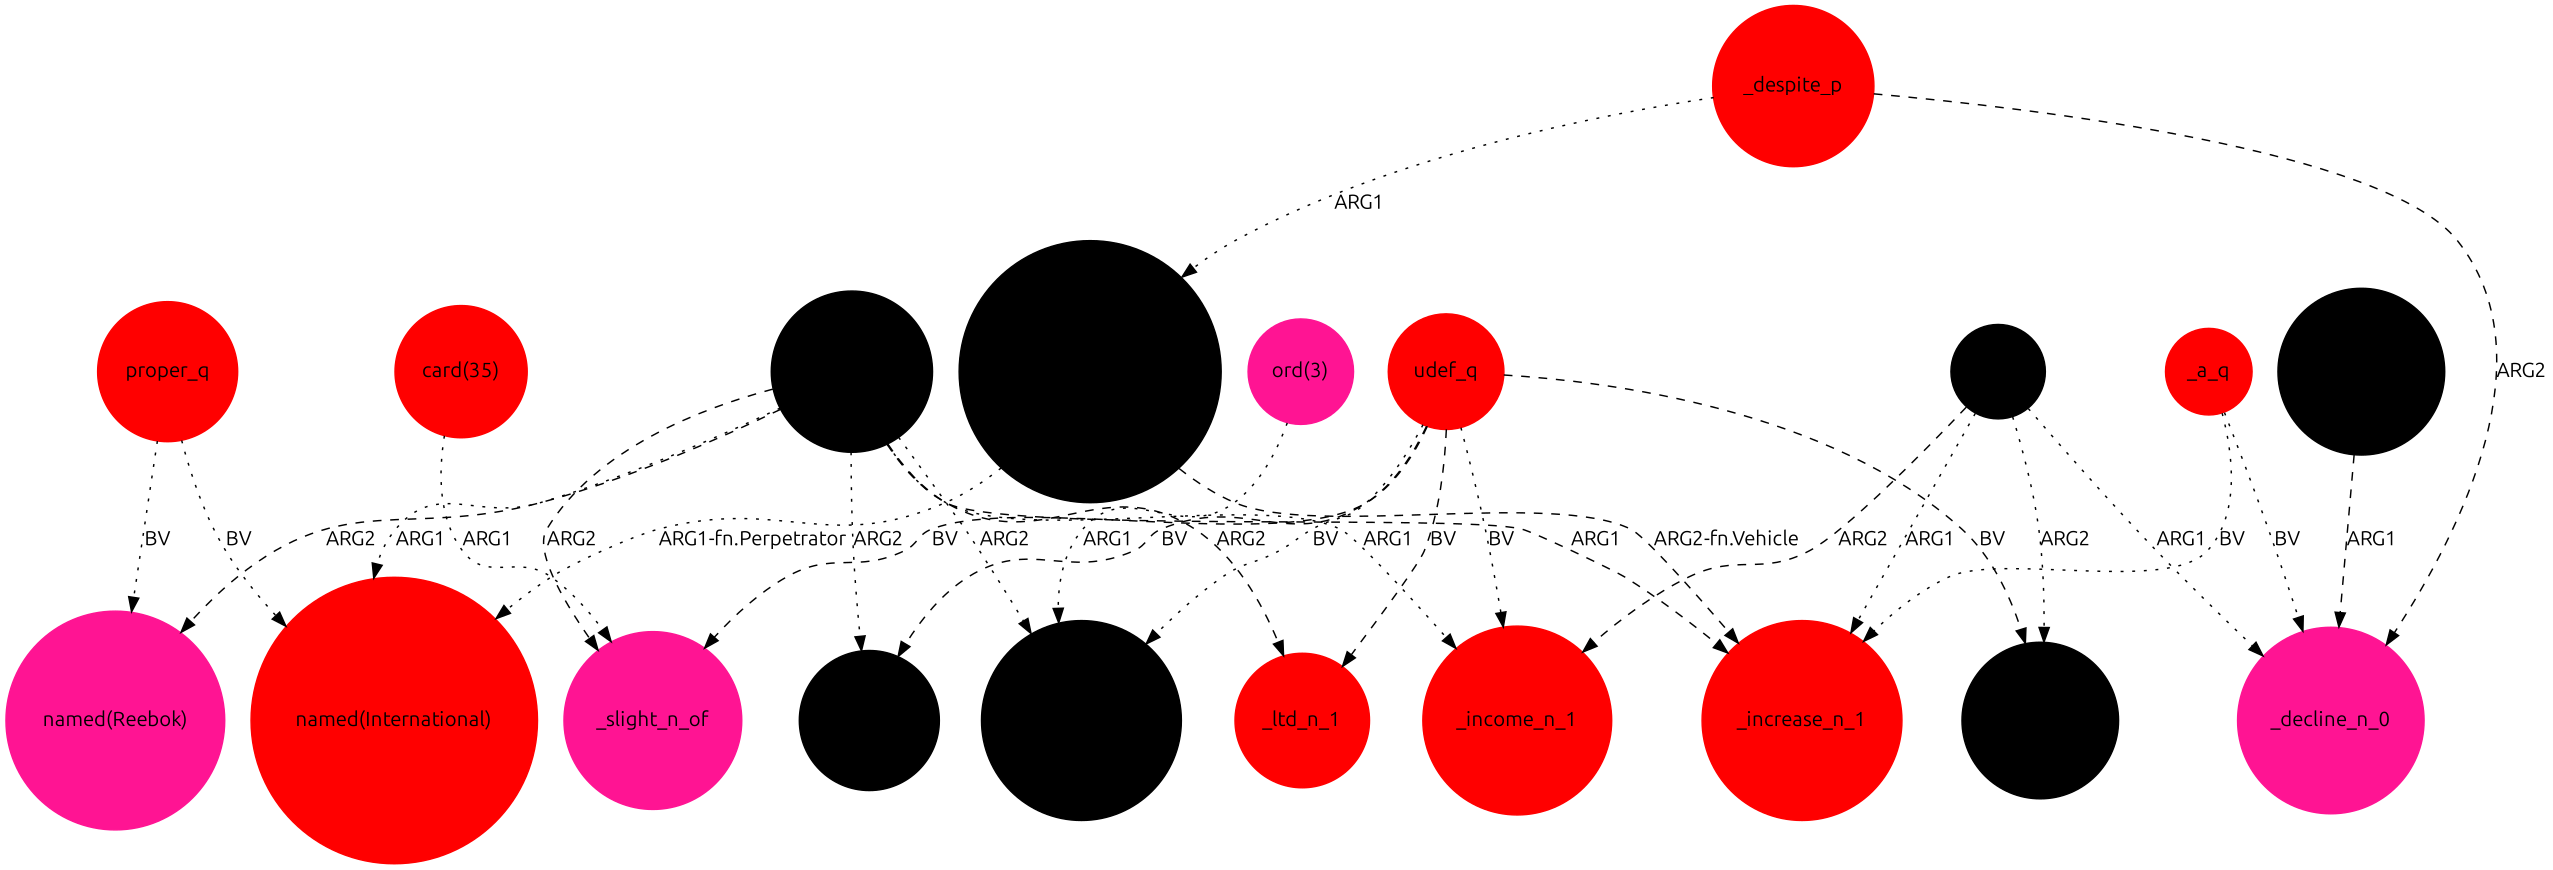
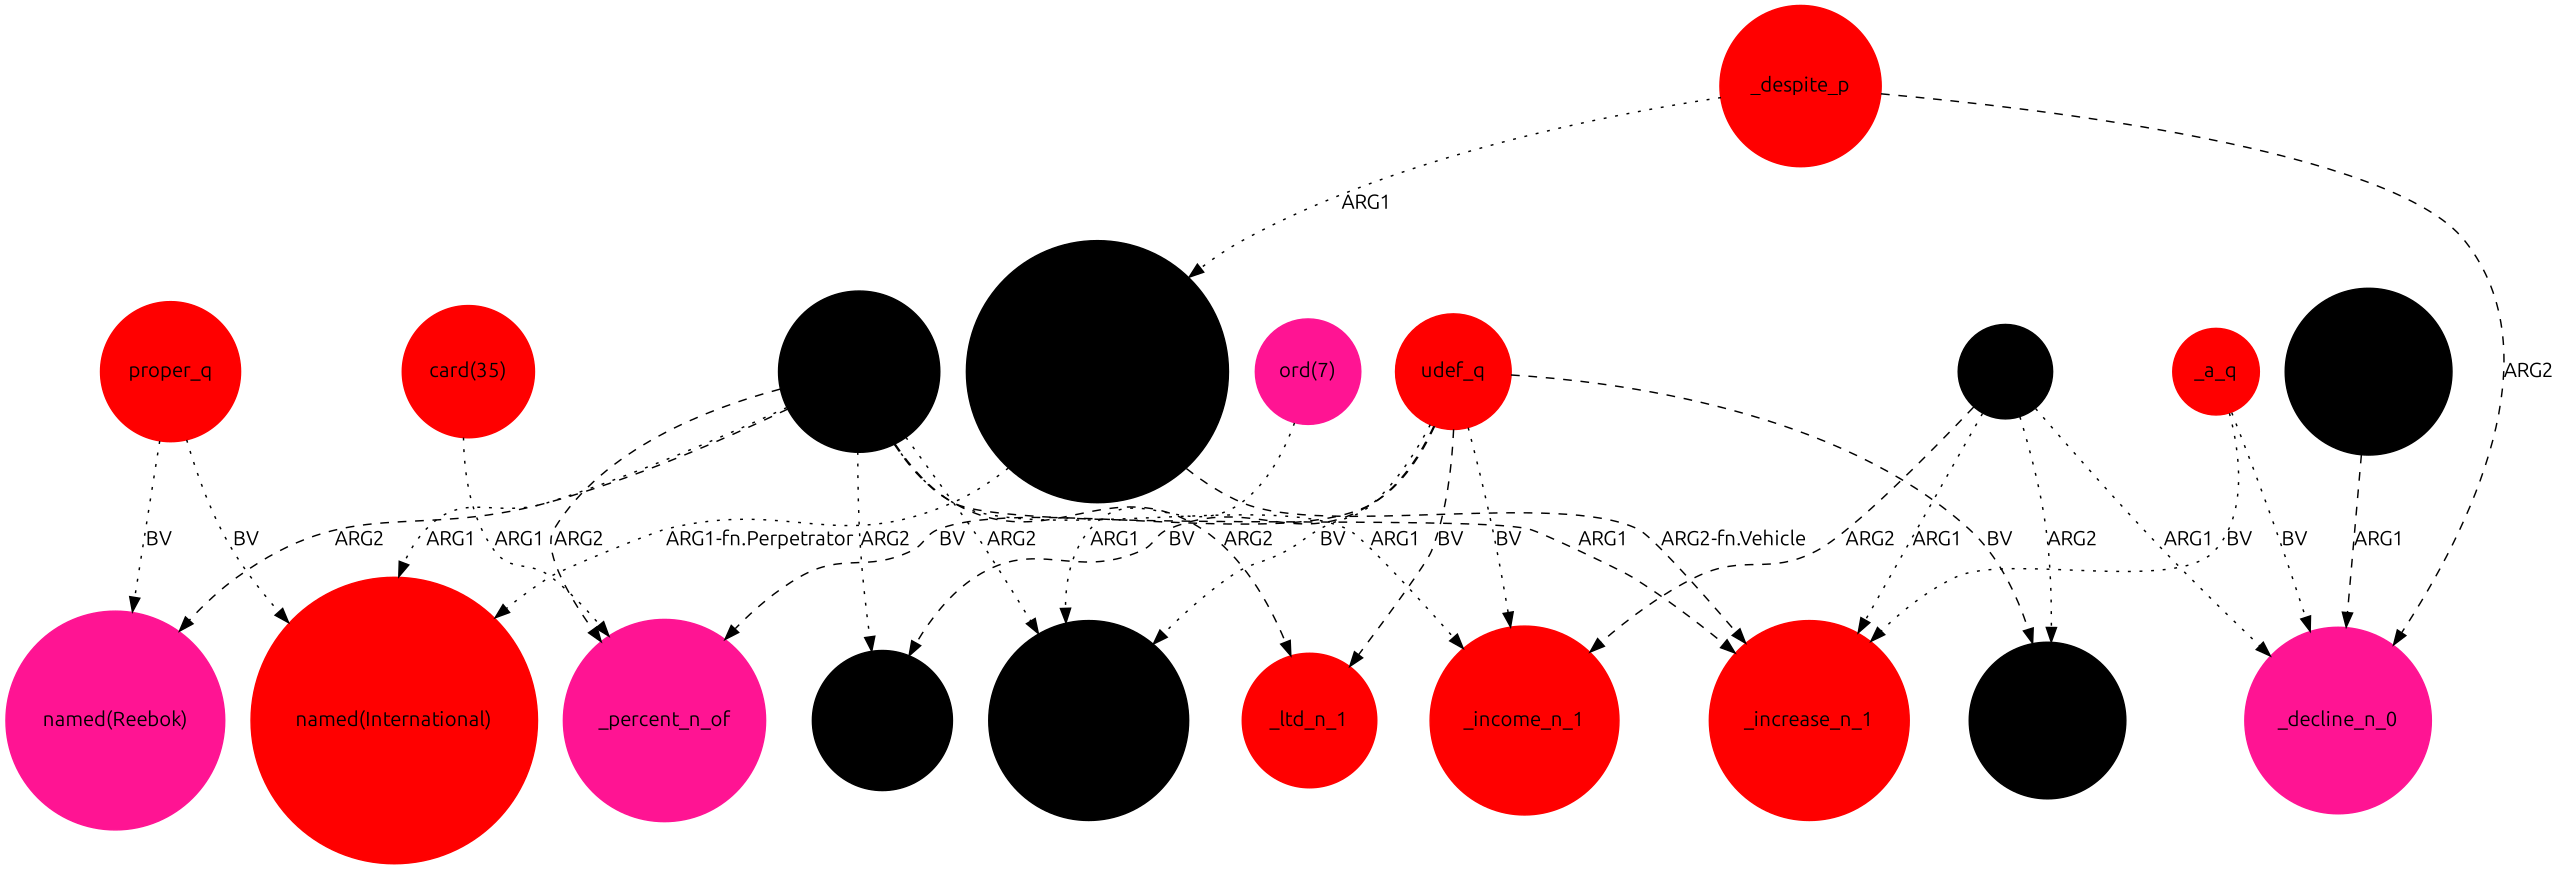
node "ord(3)": label "ord(3)" -> "ord(7)"
node "_slight_n_of": label "_slight_n_of" -> "_percent_n_of"
